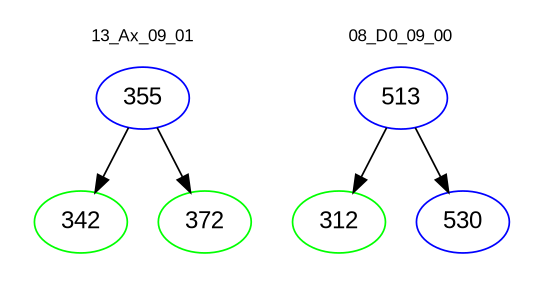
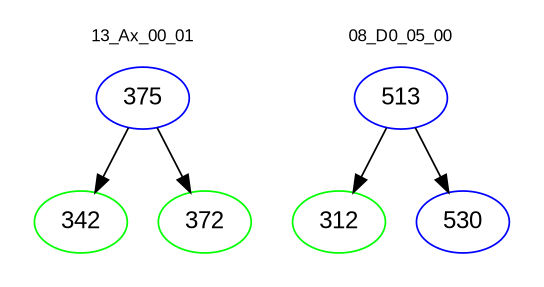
cluster "13_Ax_09_01": label "13_Ax_09_01" -> "13_Ax_00_01"
cluster "08_D0_09_00": label "08_D0_09_00" -> "08_D0_05_00"
node "355": label "355" -> "375"
